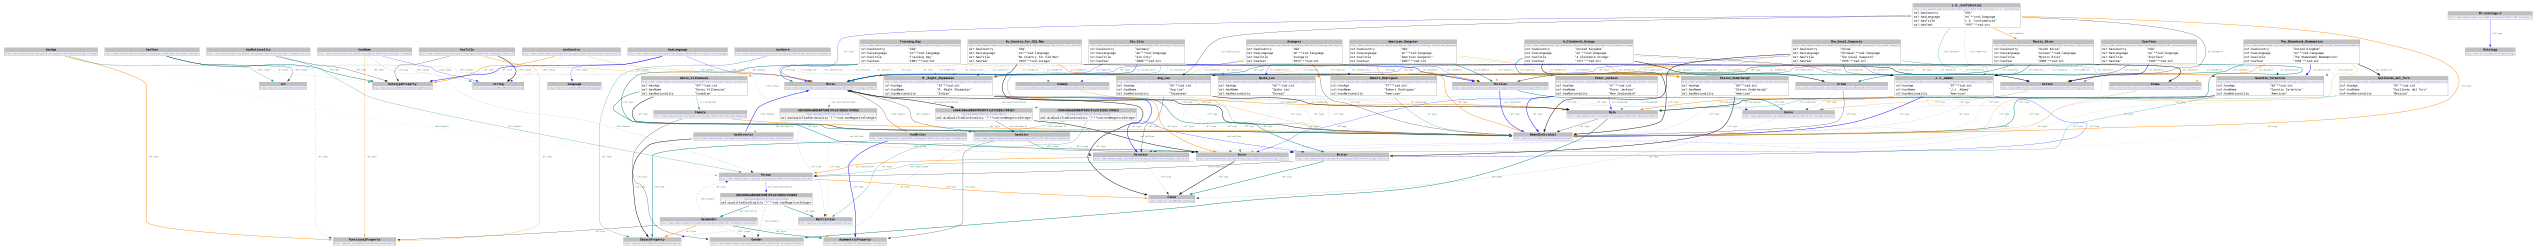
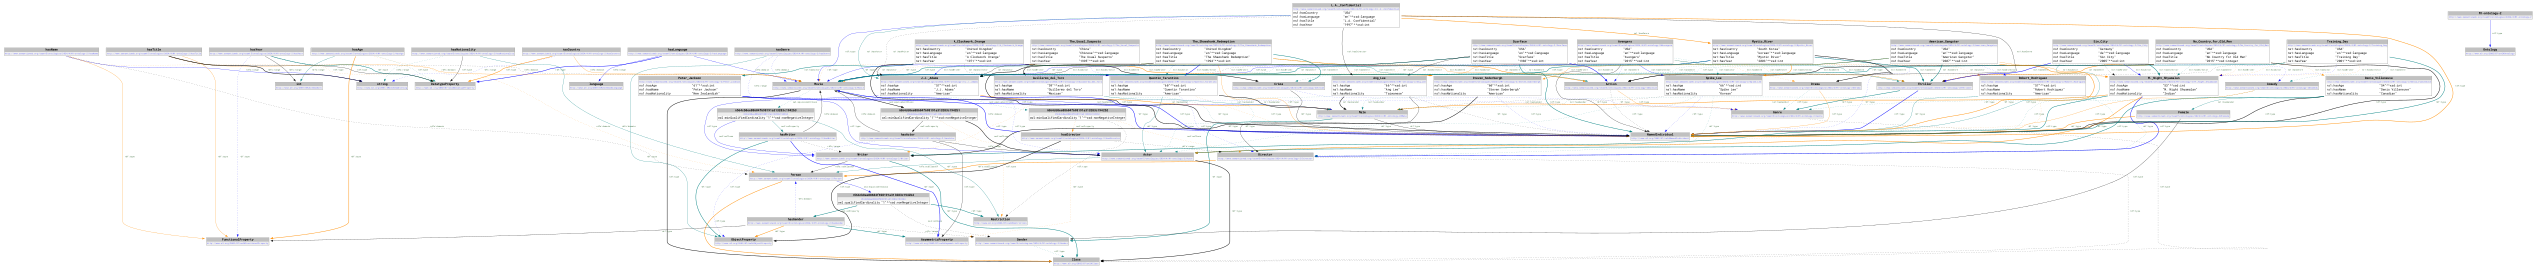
edge "Gender" -> "Class": added, label "rdf:type"
